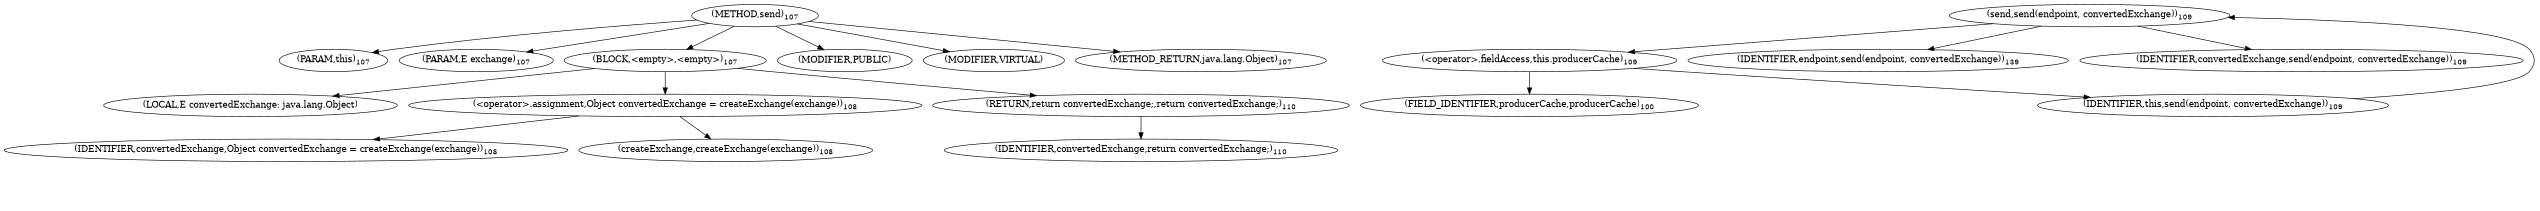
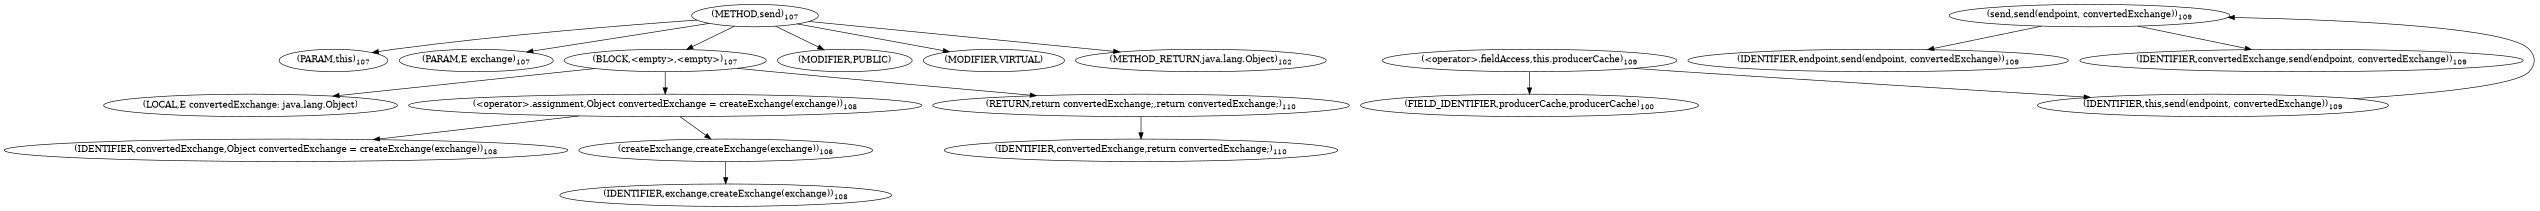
edge "(send,send(endpoint, convertedExchange))" -> "(<operator>.fieldAccess,this.producerCache)": removed
node "(METHOD_RETURN,java.lang.Object)": text "107" -> "102"
node "(IDENTIFIER,endpoint,send(endpoint, convertedExchange))": text "139" -> "109"
node "(createExchange,createExchange(exchange))": text "108" -> "106"
node "(IDENTIFIER,exchange,createExchange(exchange))": added
